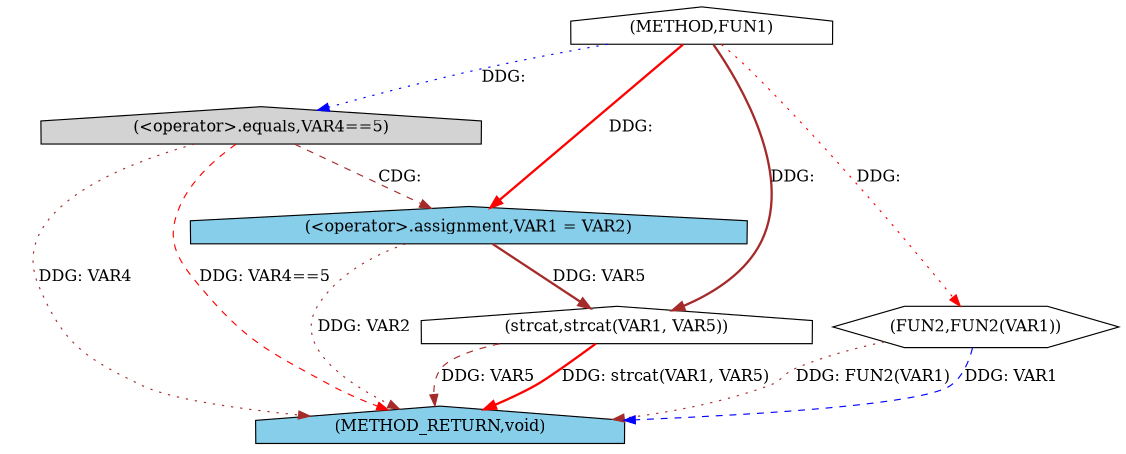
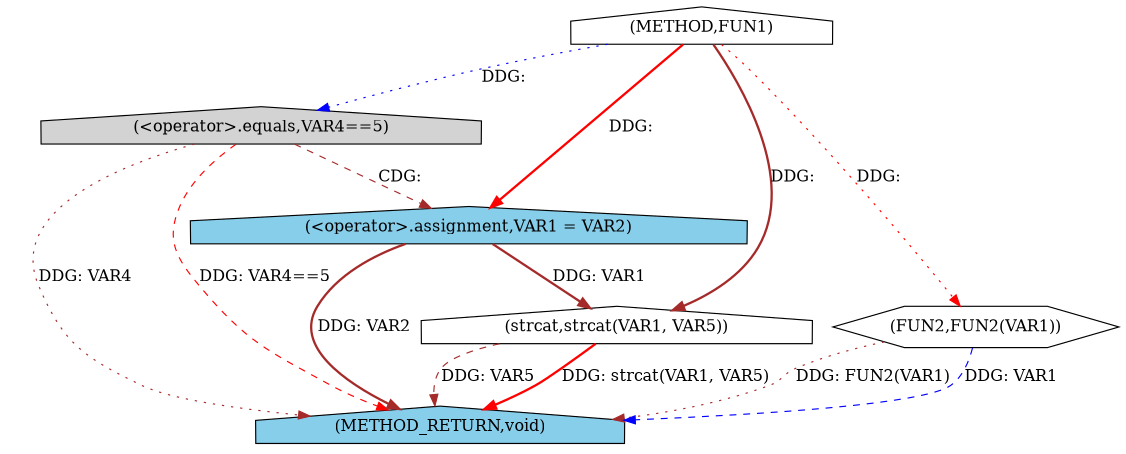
edge "(<operator>.assignment,VAR1 = VAR2)" -> "(strcat,strcat(VAR1, VAR5))": label "DDG: VAR5" -> "DDG: VAR1"
edge "(<operator>.assignment,VAR1 = VAR2)" -> "(METHOD_RETURN,void)": style dotted -> bold
